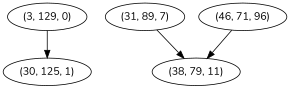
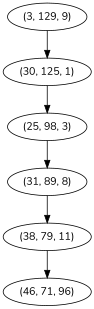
node "(3, 129, 0)": label "(3, 129, 0)" -> "(3, 129, 9)"
node "(31, 89, 7)": label "(31, 89, 7)" -> "(31, 89, 8)"
edge "(46, 71, 96)" -> "(38, 79, 11)": reversed
node "(25, 98, 3)": added
